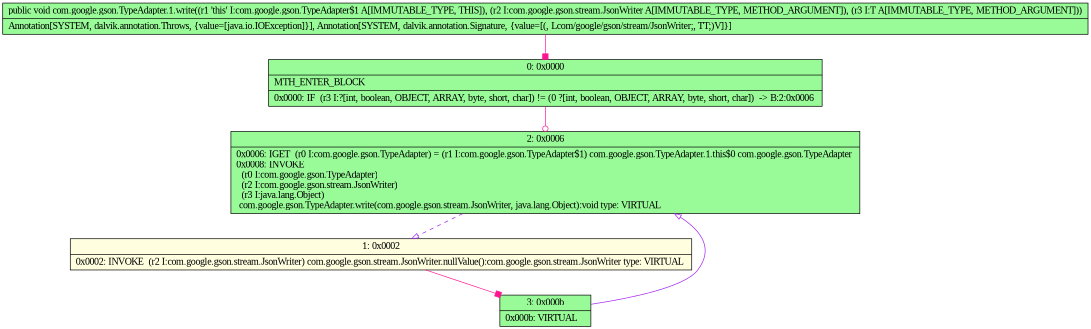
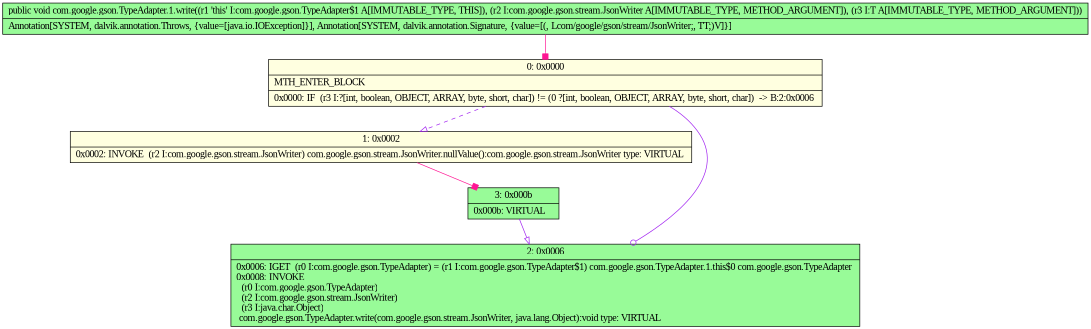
node "0: 0x0000": fillcolor palegreen -> lightyellow
edge "0: 0x0000" -> "2: 0x0006": color deeppink -> purple
node "2: 0x0006": text "(r3 I:java.lang.Object)" -> "(r3 I:java.char.Object)"
edge "2: 0x0006" -> "1: 0x0002": now "0: 0x0000" -> "1: 0x0002"
